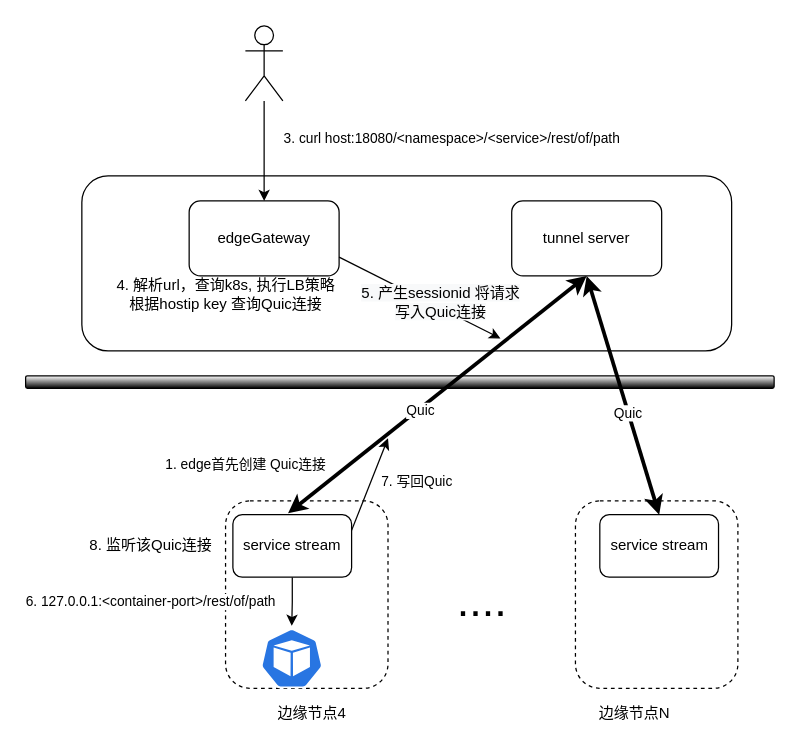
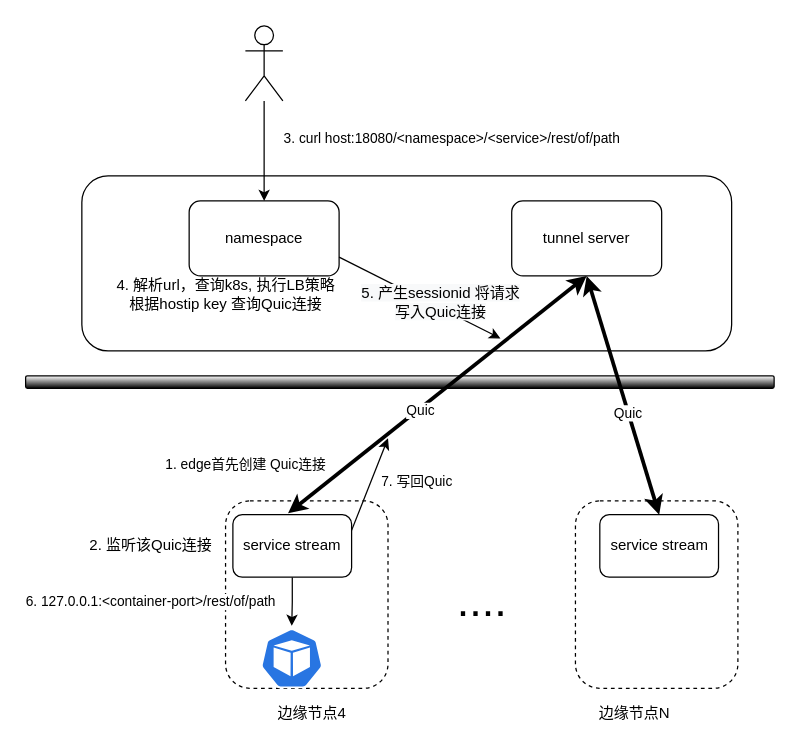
node "edgeGateway": label "edgeGateway" -> "namespace"
node "8. 监听该Quic连接": label "8. 监听该Quic连接" -> "2. 监听该Quic连接"
